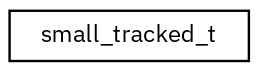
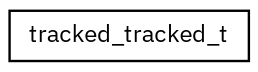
node "small_tracked_t": label "small_tracked_t" -> "tracked_tracked_t"
